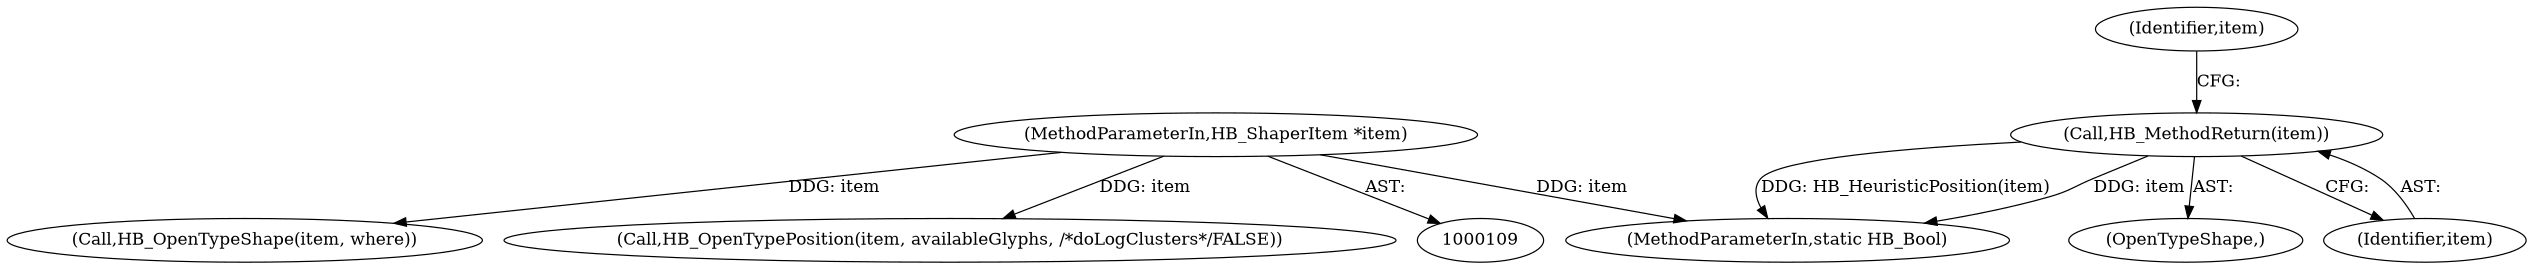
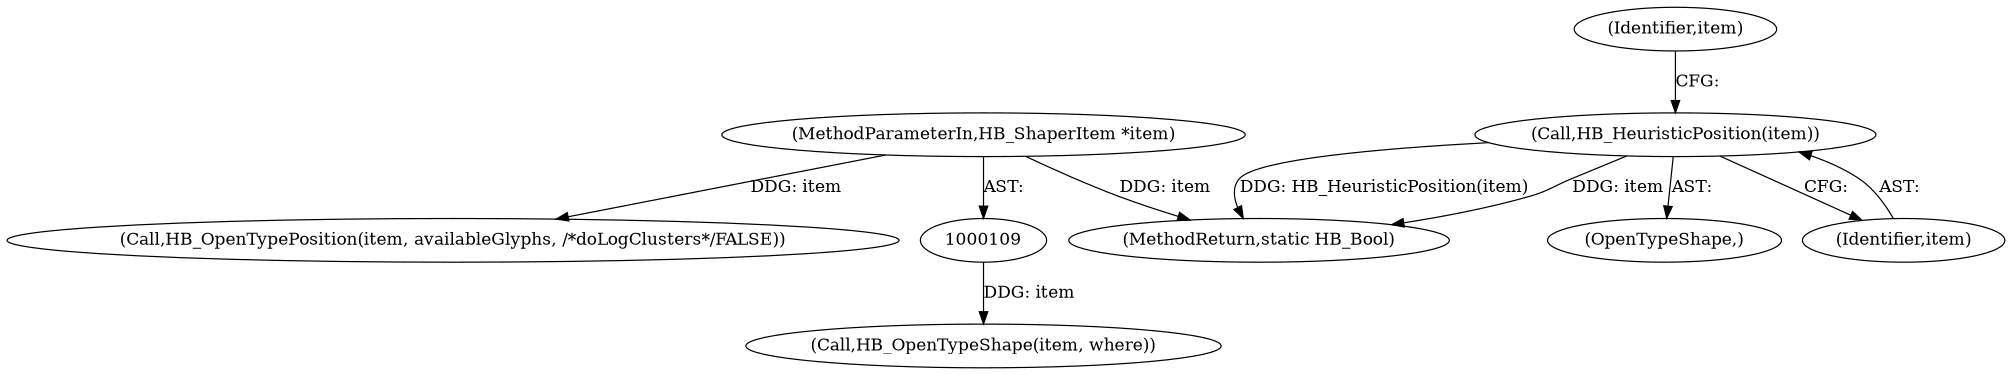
node "(Call,HB_MethodReturn(item))": label "(Call,HB_MethodReturn(item))" -> "(Call,HB_HeuristicPosition(item))"
edge "(MethodParameterIn,HB_ShaperItem *item)" -> "(Call,HB_OpenTypeShape(item, where))": now "1000109" -> "(Call,HB_OpenTypeShape(item, where))"
node "(MethodParameterIn,static HB_Bool)": label "(MethodParameterIn,static HB_Bool)" -> "(MethodReturn,static HB_Bool)"
